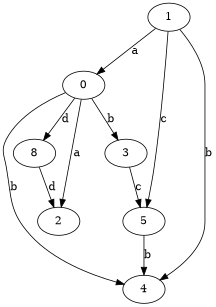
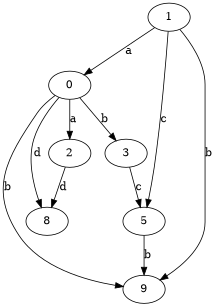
edge "8" -> "2": reversed
node "4": label "4" -> "9"
